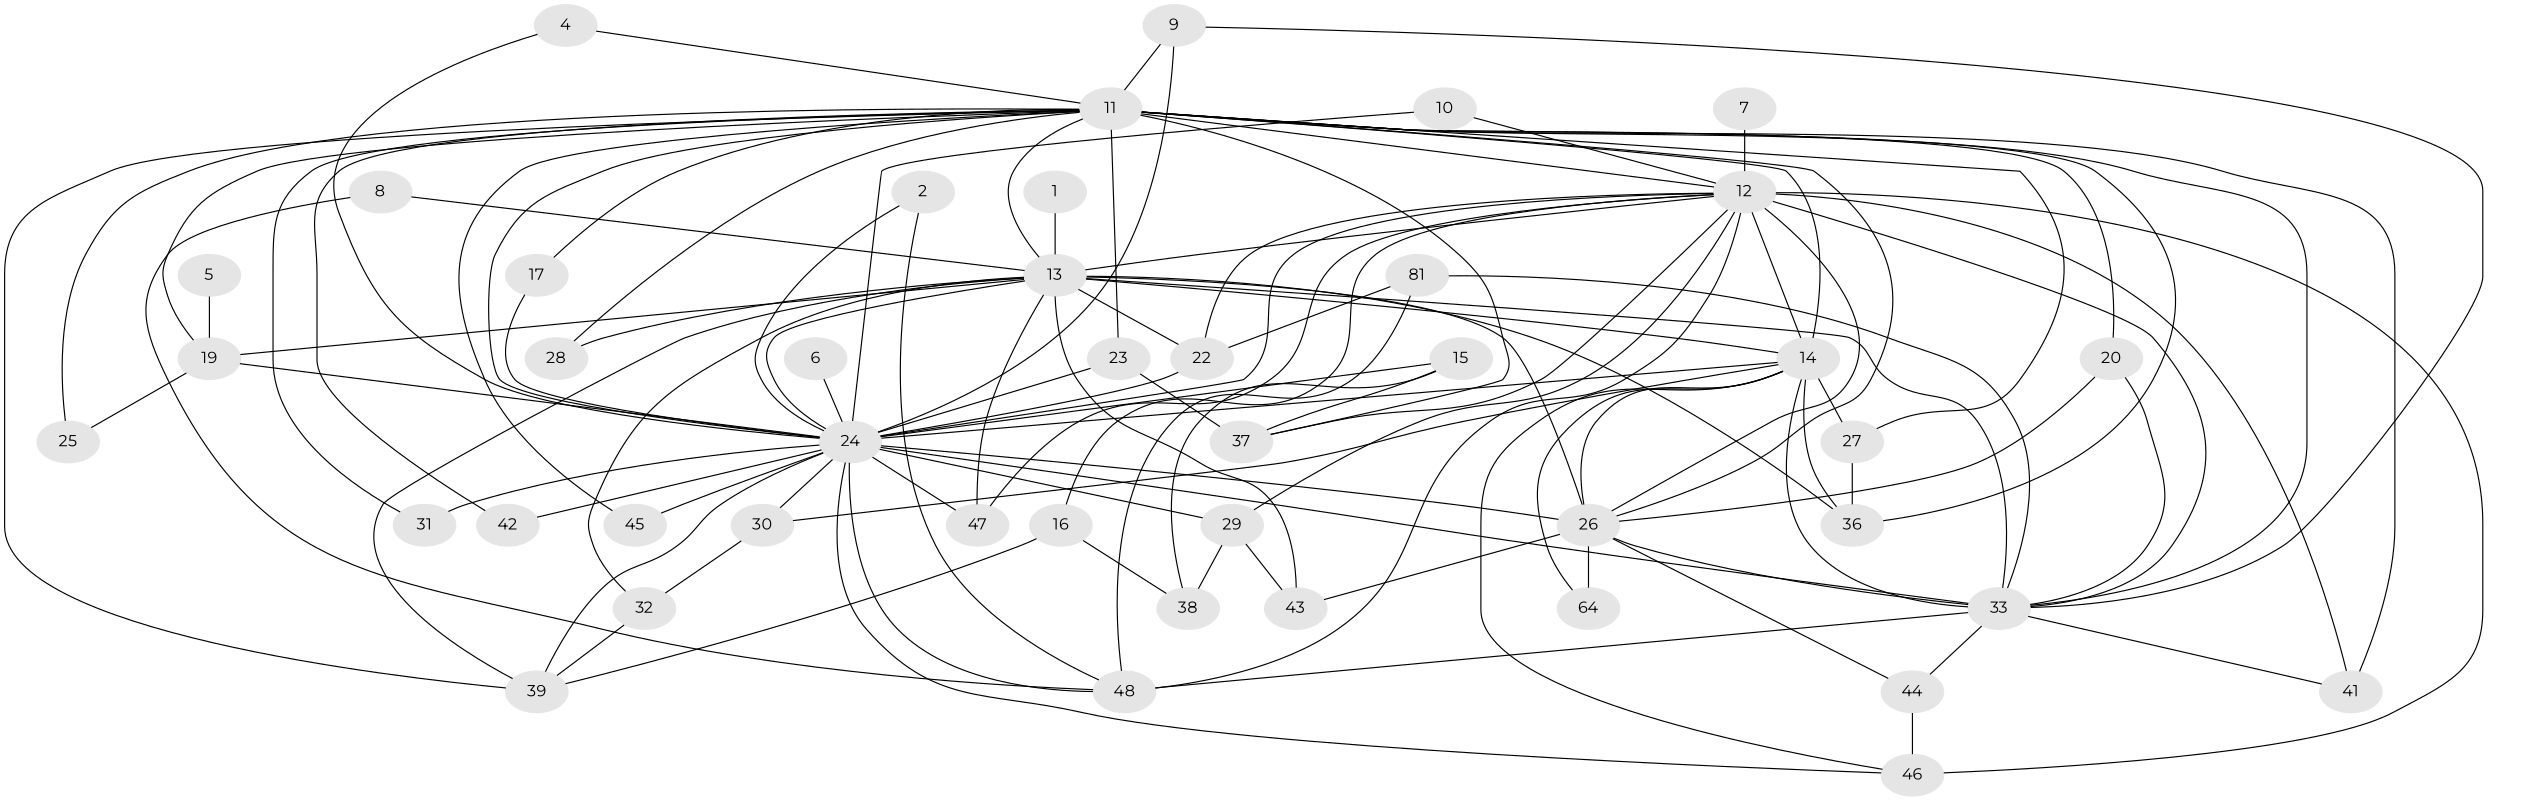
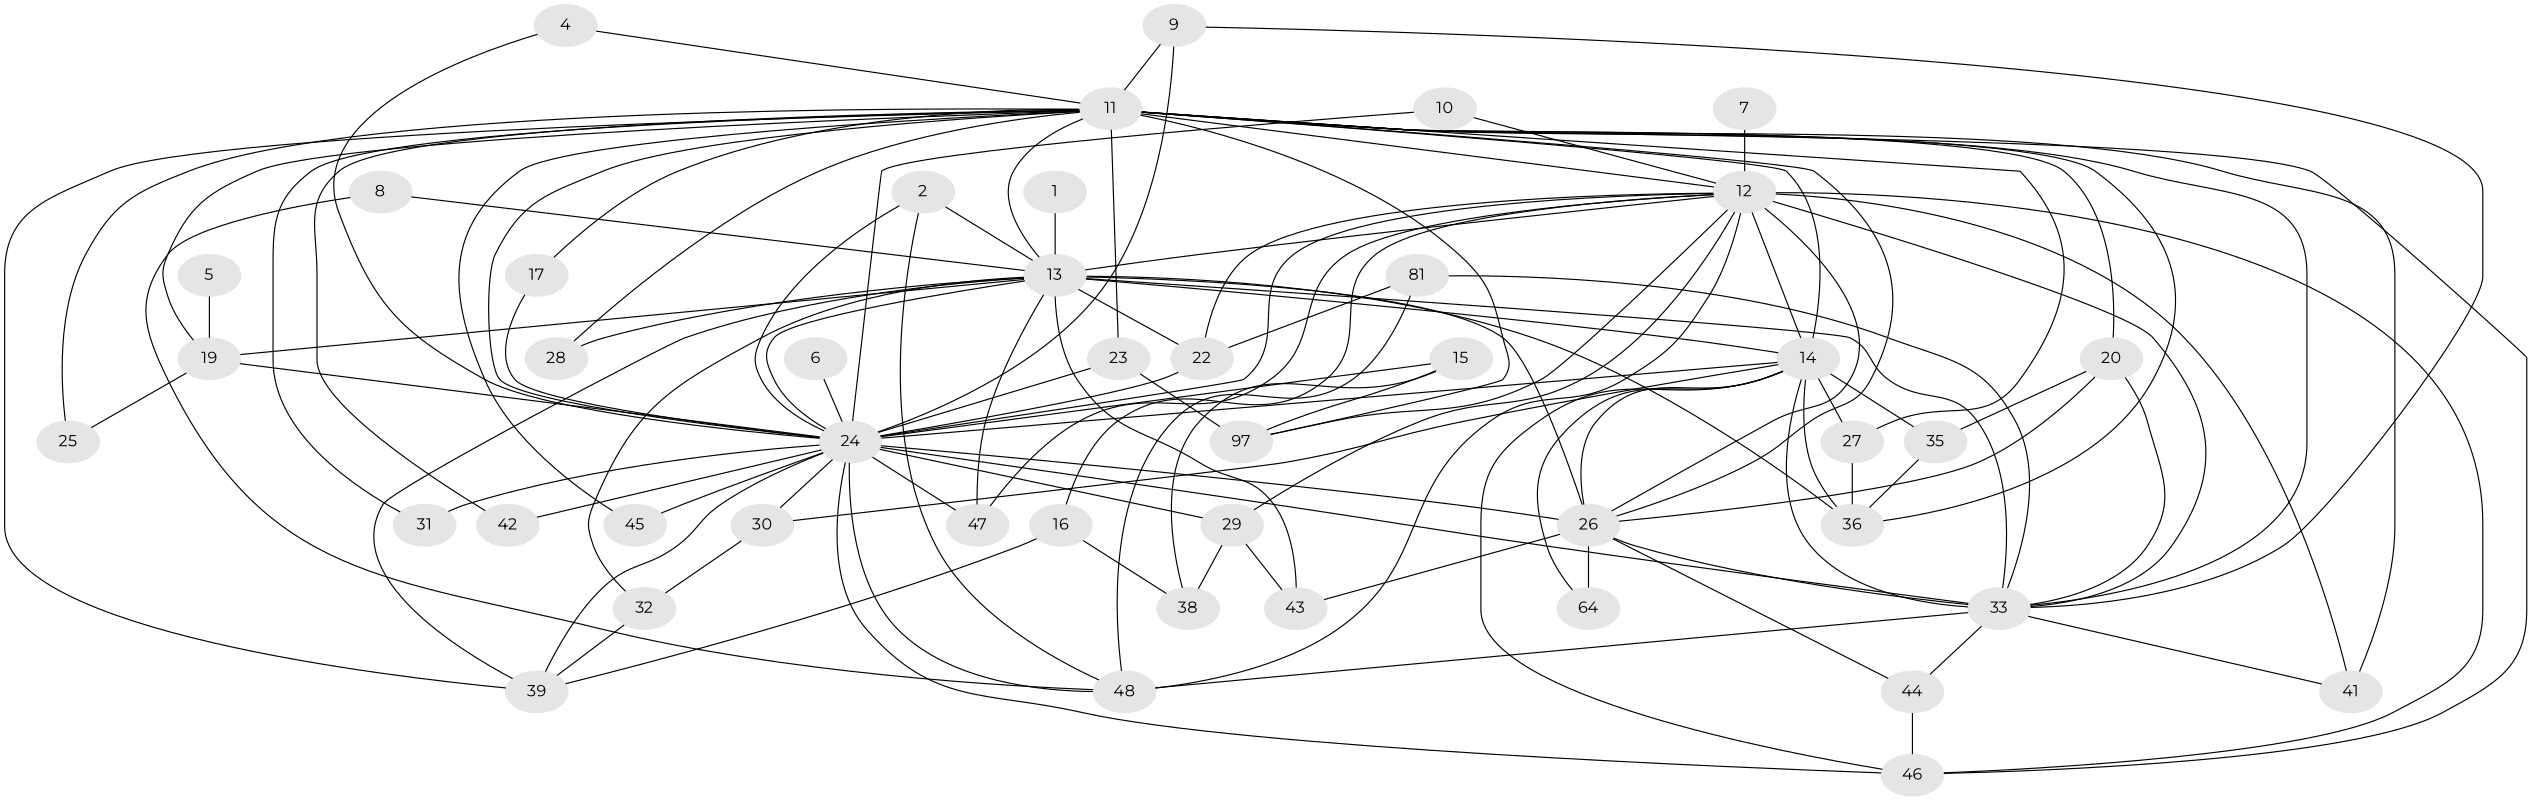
edge "11" -- "46": added
edge "2" -- "13": added
node "37": label "37" -> "97"
node "35": added
